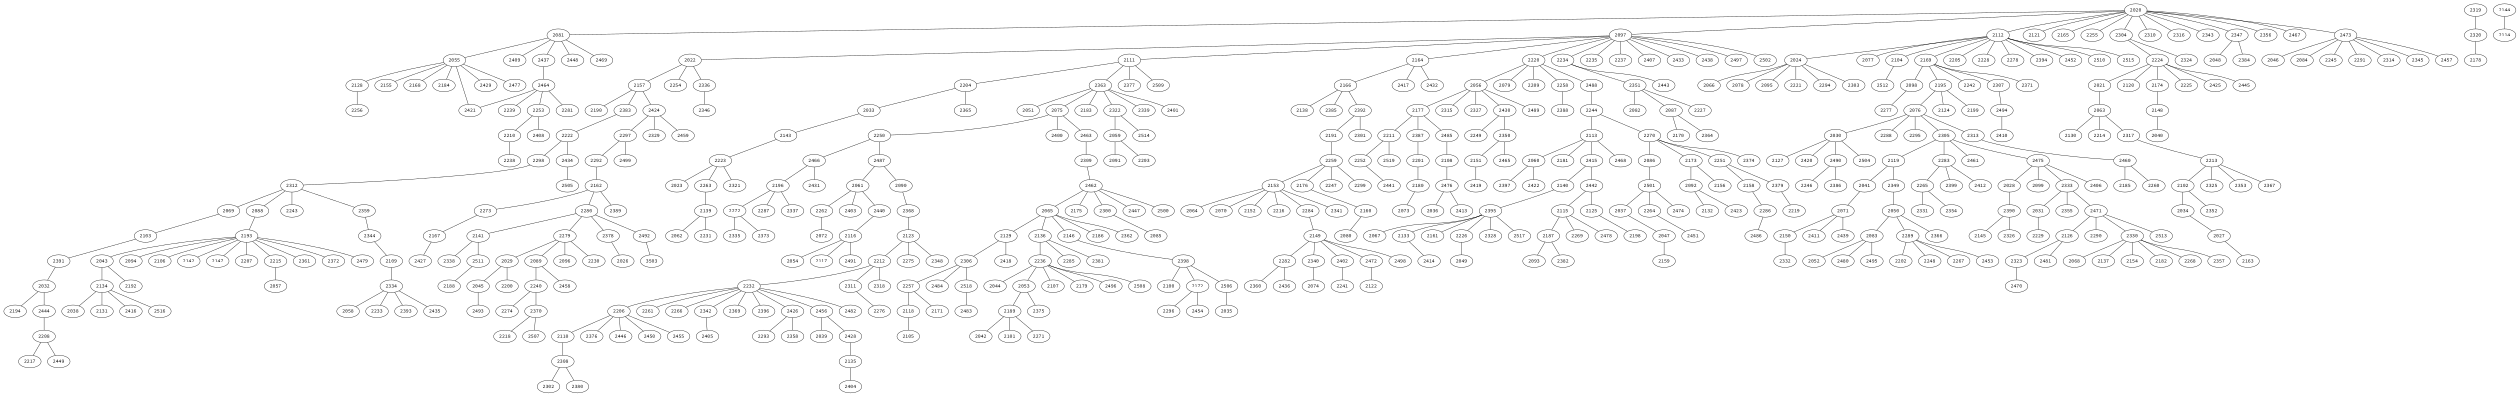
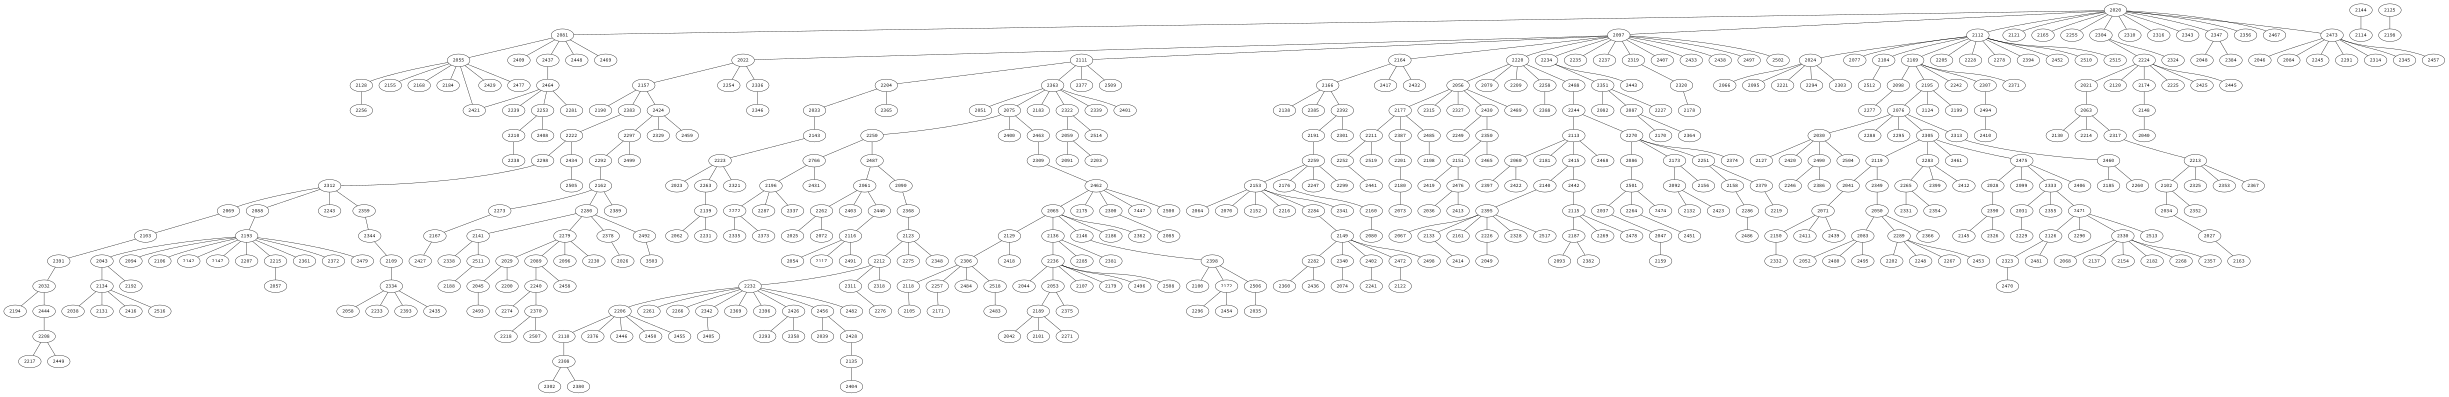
edge "2097" -- "2319": added
node "2078": removed
node "2466": label "2466" -> "2766"
edge "2108" -- "2476": now "2151" -- "2476"
edge "2442" -- "2125": removed
node "2025": added
edge "2257" -- "2118": now "2306" -- "2118"
